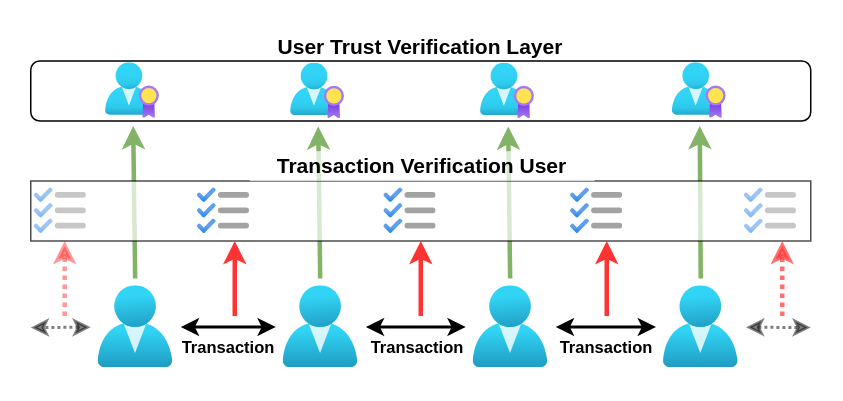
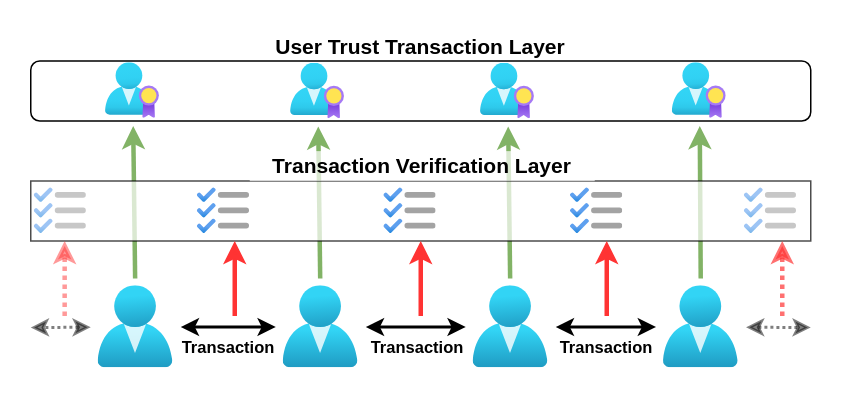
node "User Trust Verification Layer": label "User Trust Verification Layer" -> "User Trust Transaction Layer"
node "Transaction Verification User": label "Transaction Verification User" -> "Transaction Verification Layer"
